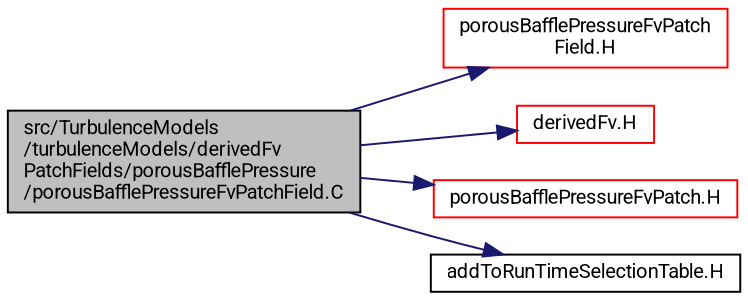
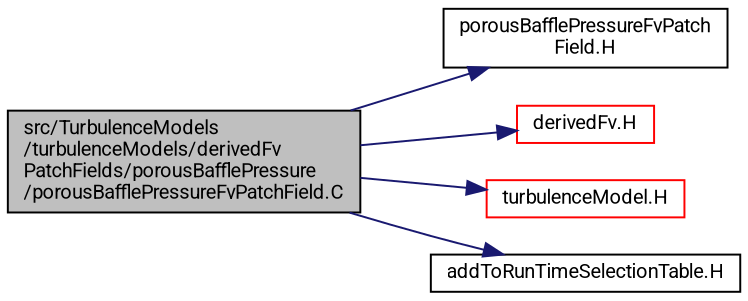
node "porousBafflePressureFvPatch Field.H": color red -> black
node "porousBafflePressureFvPatch.H": label "porousBafflePressureFvPatch.H" -> "turbulenceModel.H"
